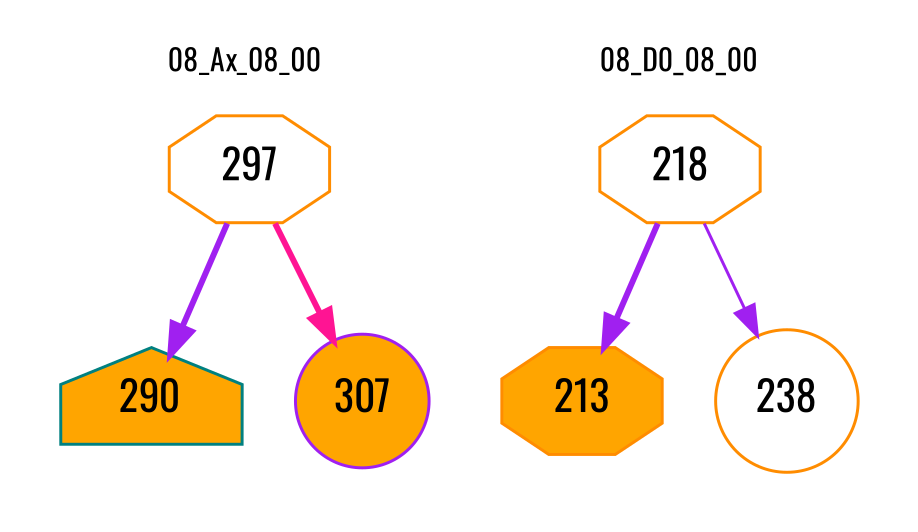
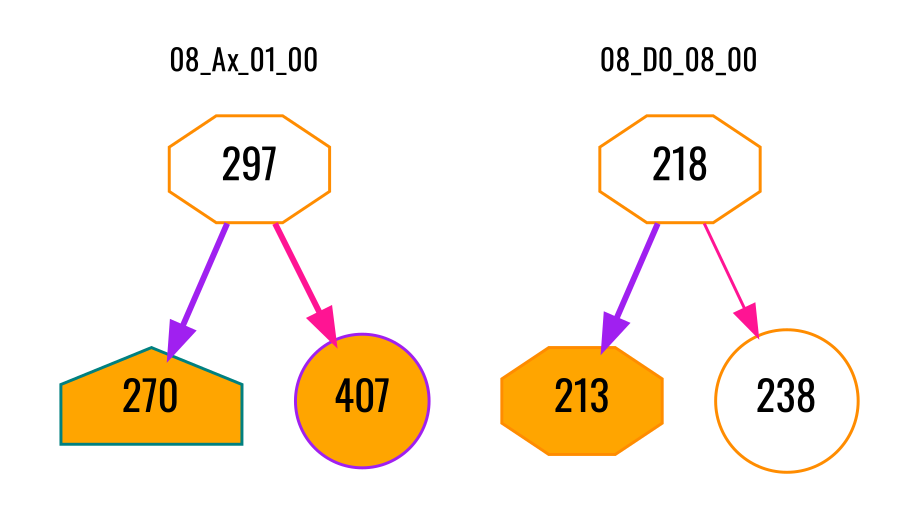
cluster "08_Ax_08_00": label "08_Ax_08_00" -> "08_Ax_01_00"
edge "218" -> "238": color purple -> deeppink
node "290": label "290" -> "270"
node "307": label "307" -> "407"
